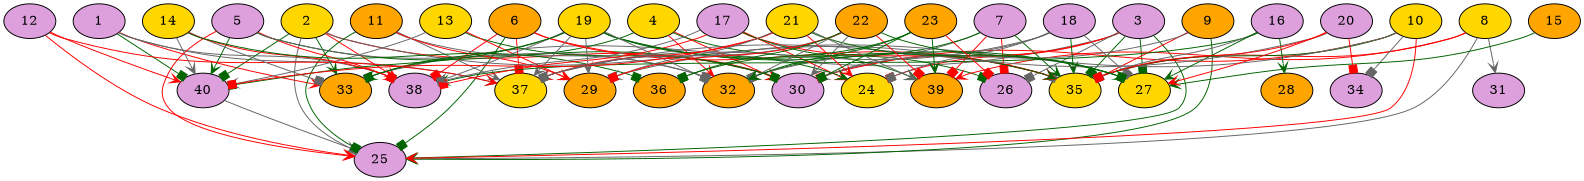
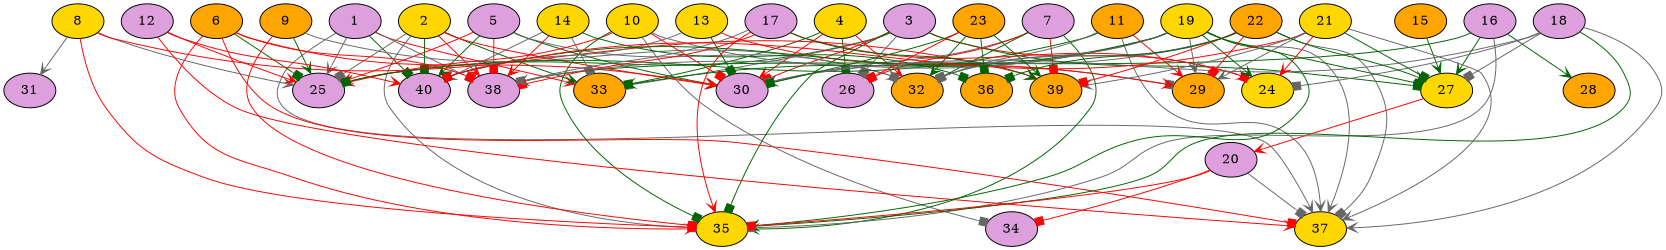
edge "21" -> "37": color red -> gray40
edge "20" -> "27": reversed
edge "40" -> "25": now "1" -> "25"
